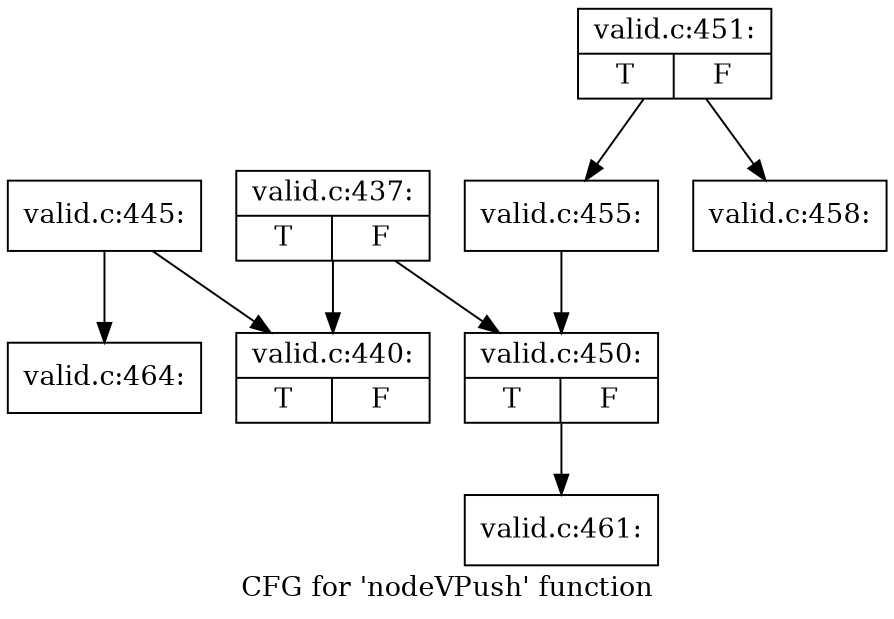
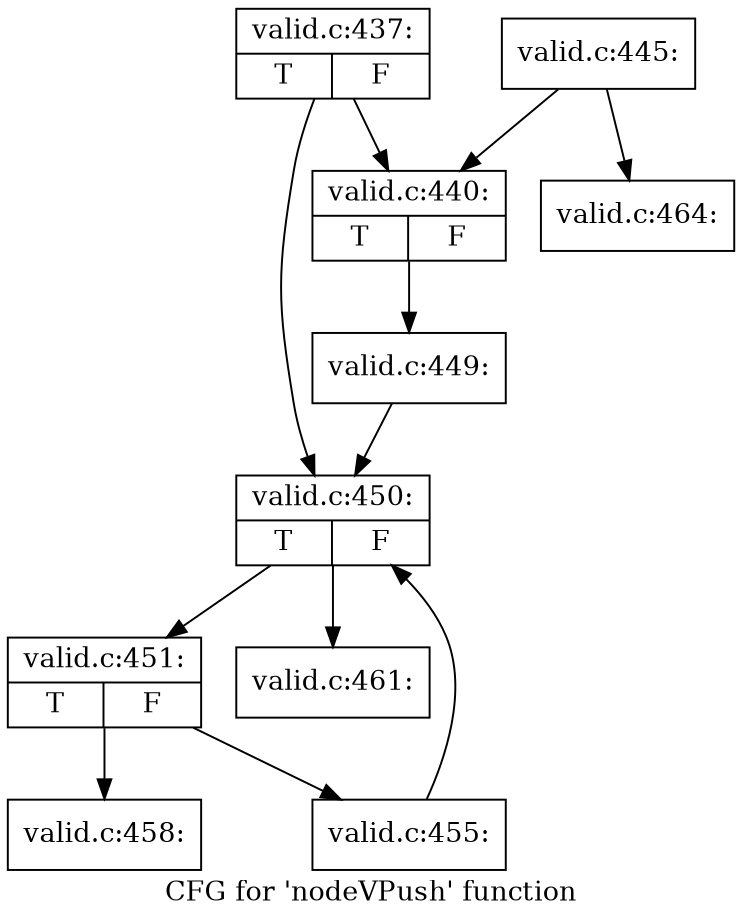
node "valid.c:449:": added
edge "valid.c:450:" -> "valid.c:451:": added
